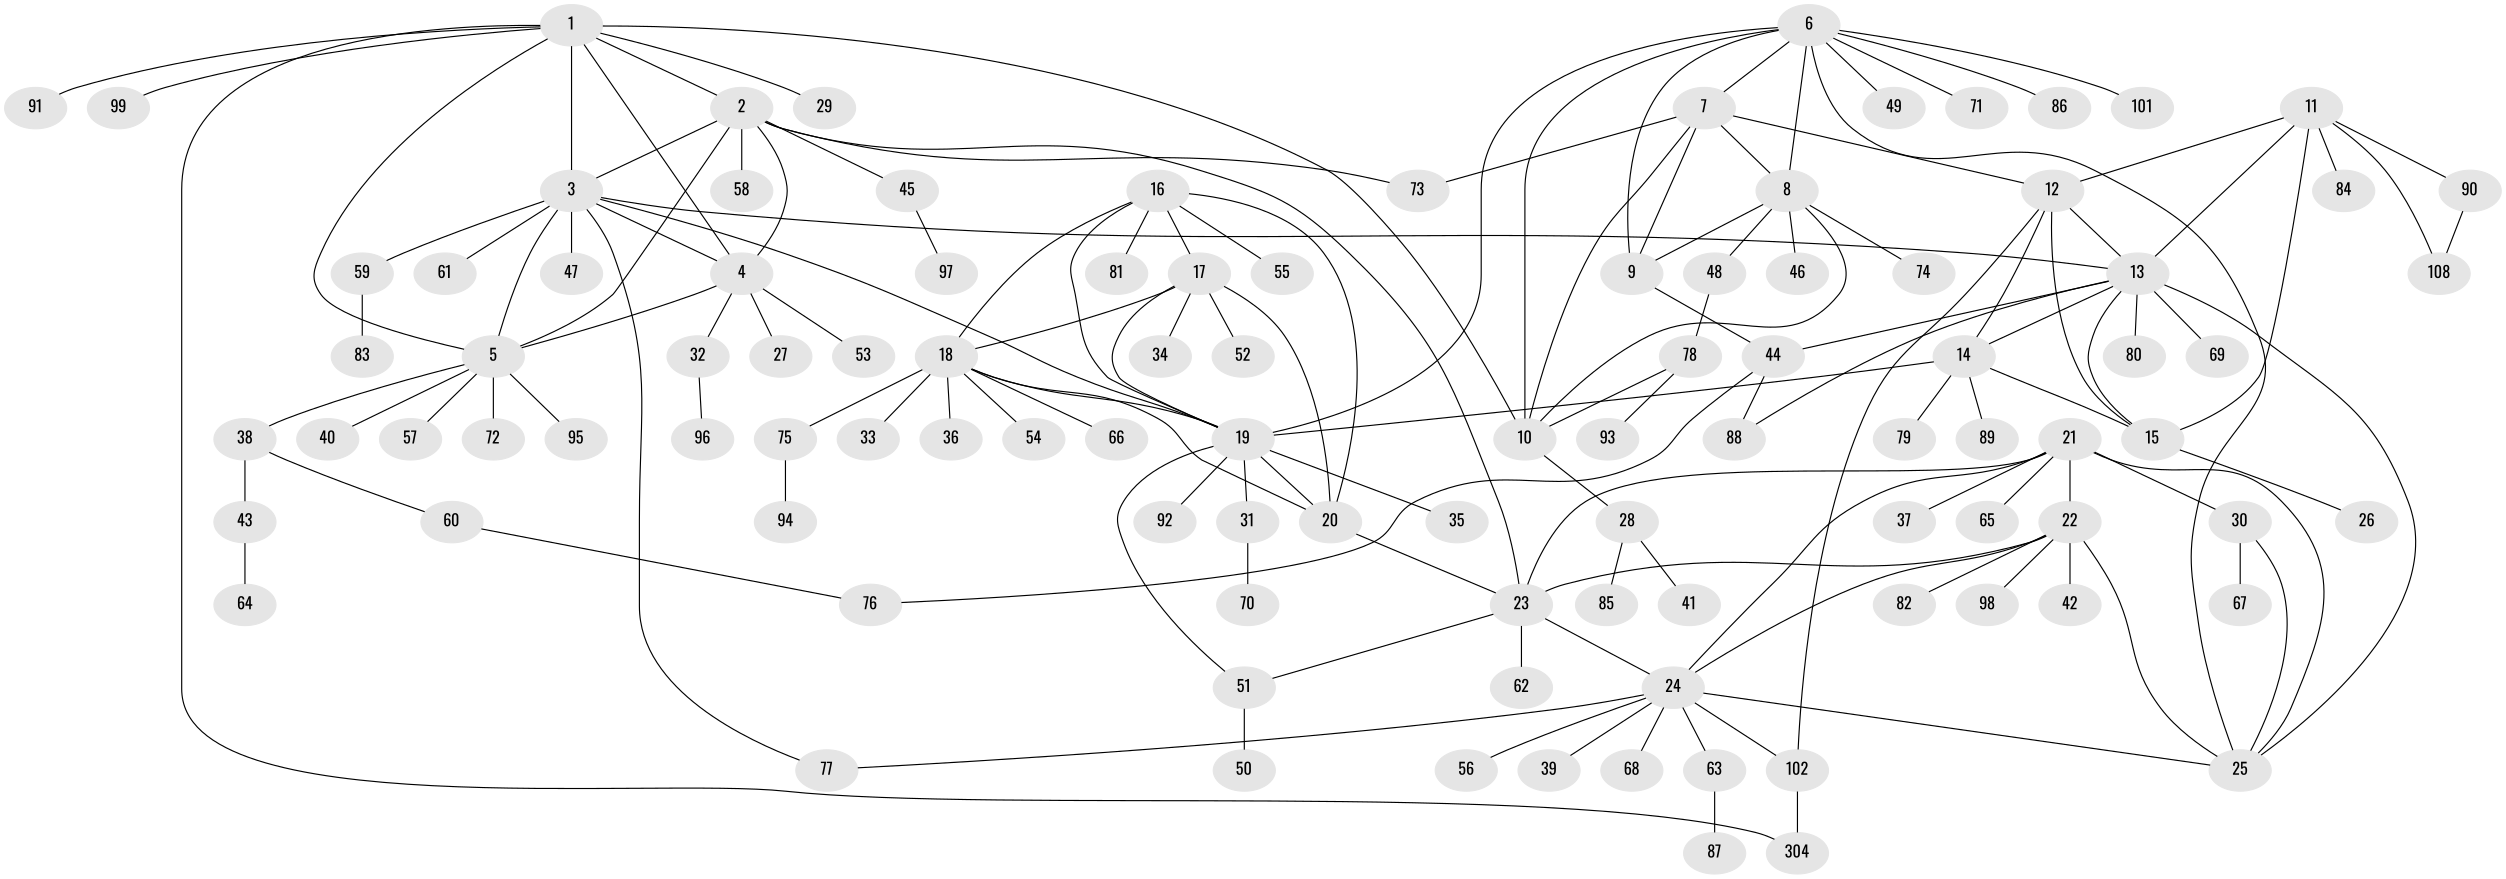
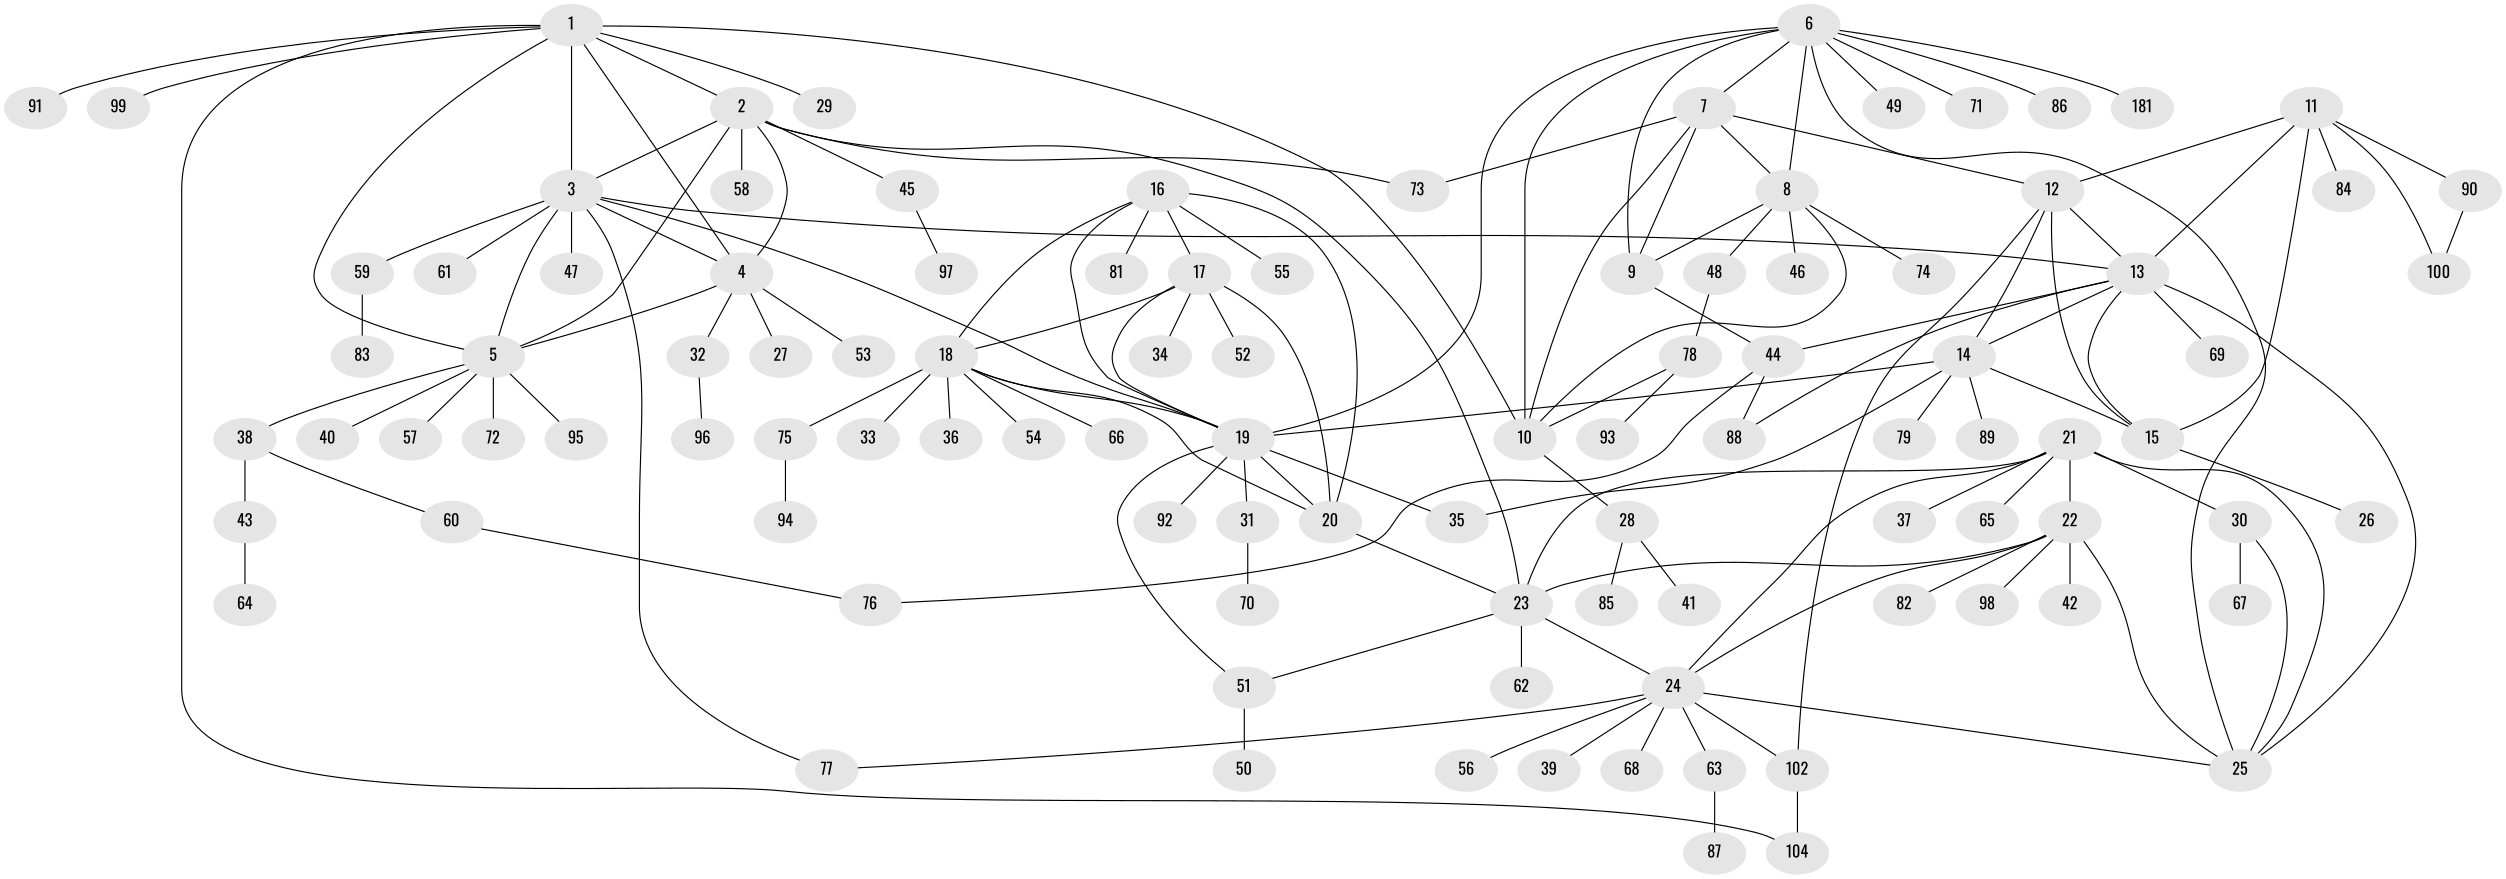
node "101": label "101" -> "181"
node "108": label "108" -> "100"
node "80": removed
edge "14" -- "35": added
node "304": label "304" -> "104"
